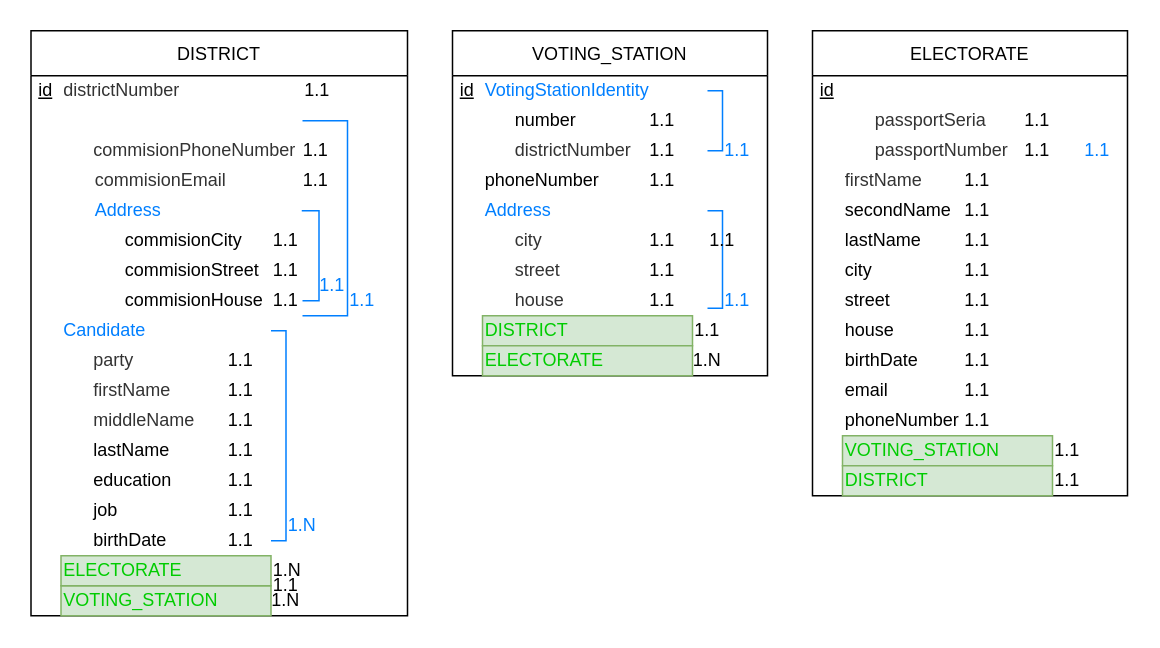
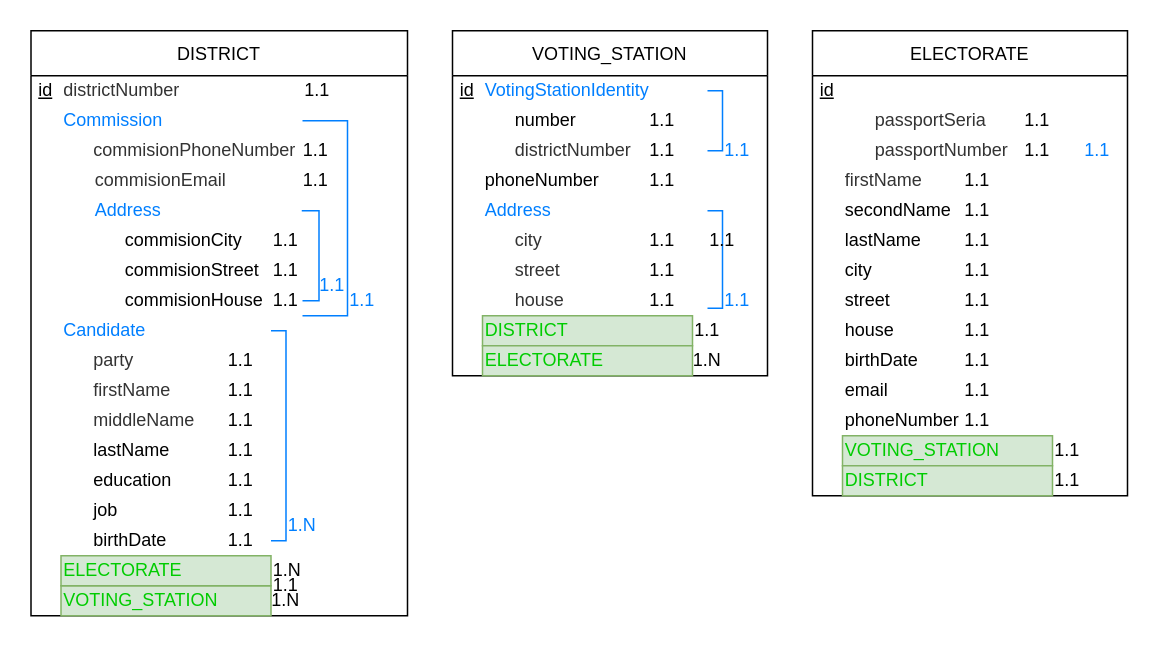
node "Commission": added
